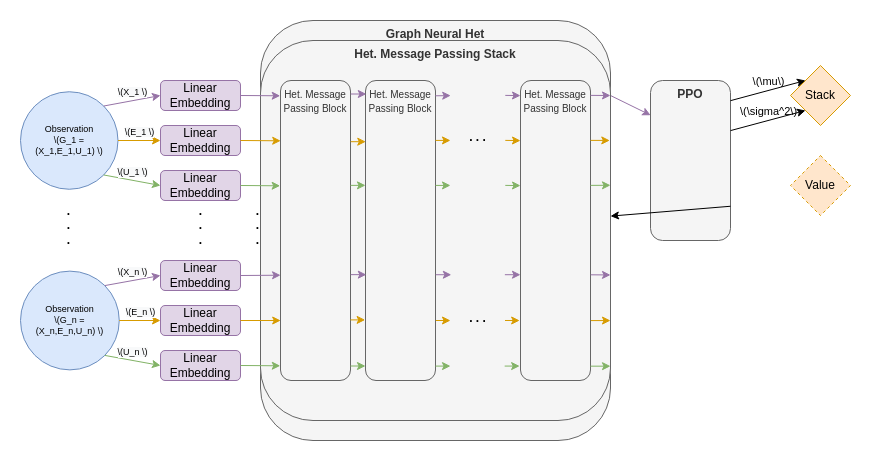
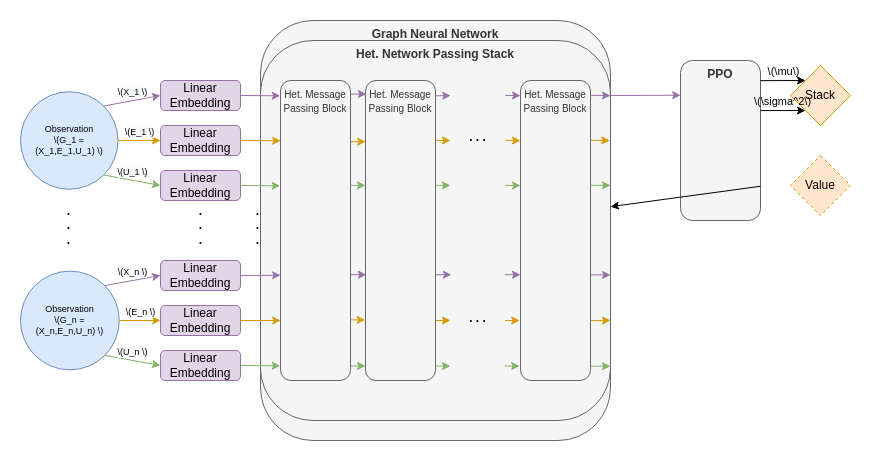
node "Graph Neural Het": label "Graph Neural Het" -> "Graph Neural Network"
node "Het. Message Passing Stack": label "Het. Message Passing Stack" -> "Het. Network Passing Stack"
node "PPO": moved (691, 161) -> (721, 141)
